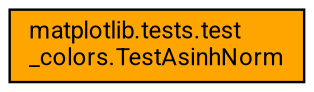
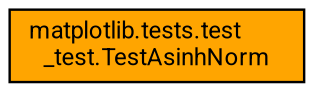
node "matplotlib.tests.test _colors.TestAsinhNorm": label "matplotlib.tests.test _colors.TestAsinhNorm" -> "matplotlib.tests.test _test.TestAsinhNorm"
